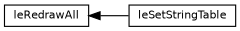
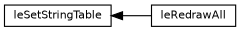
edge "leSetStringTable" -> "leRedrawAll": reversed
